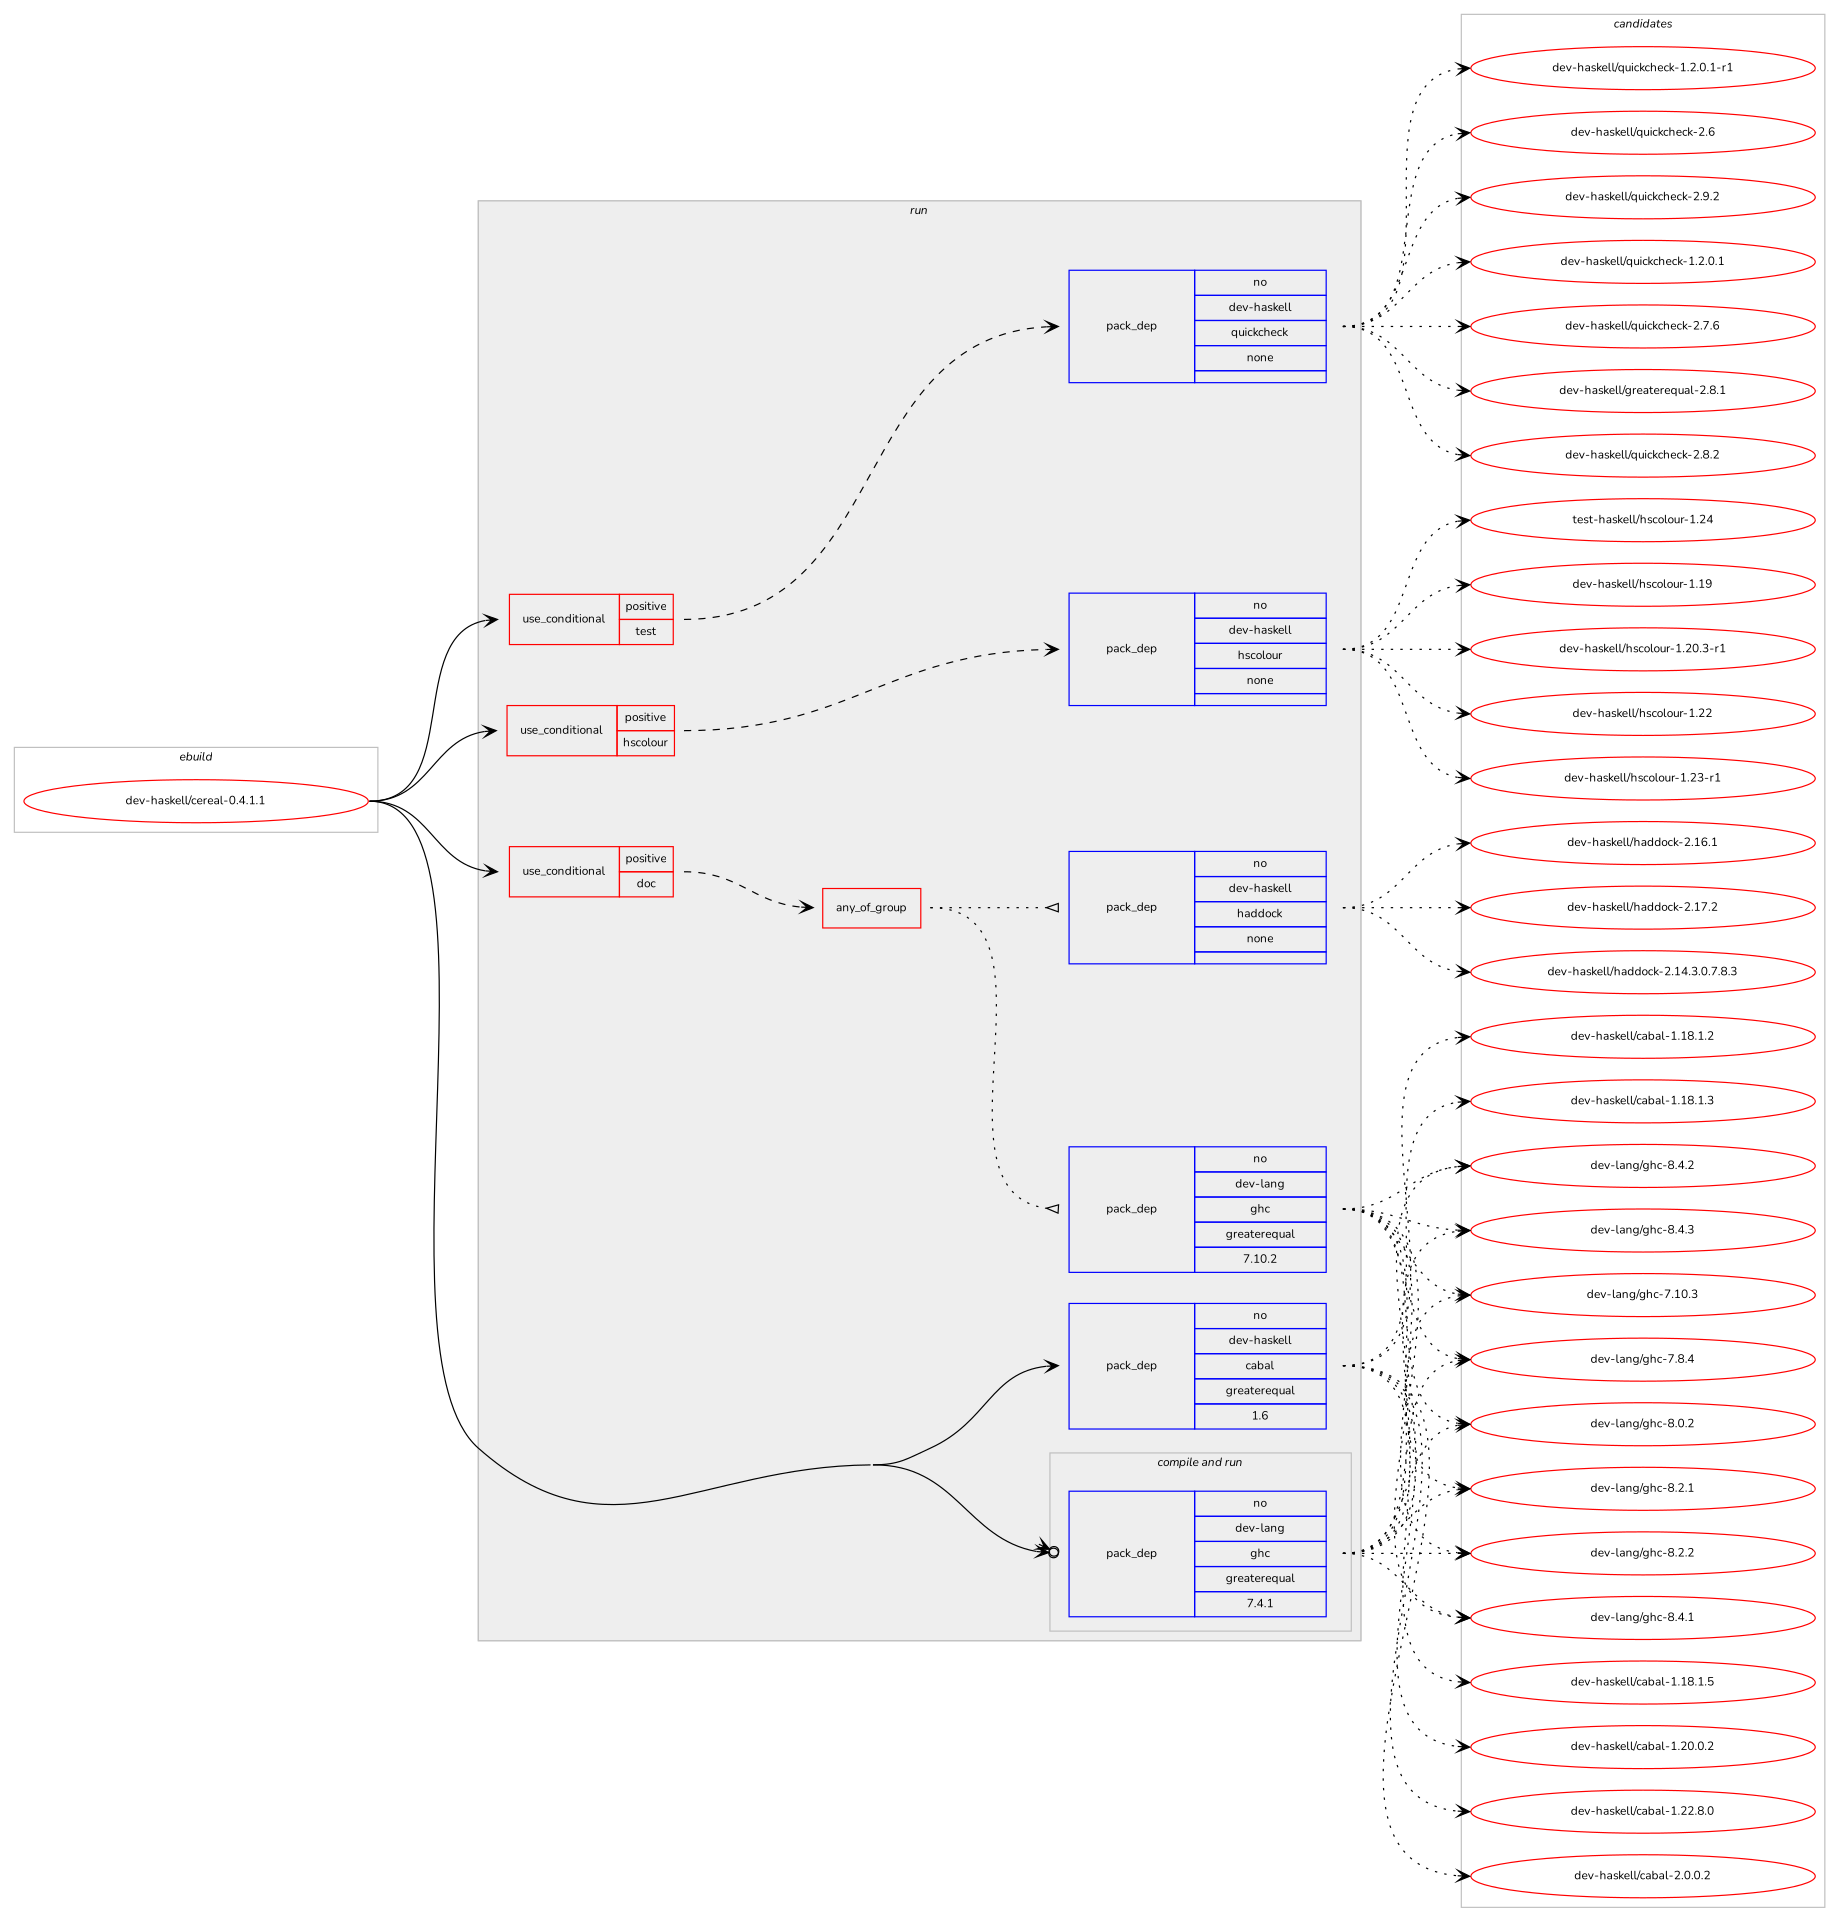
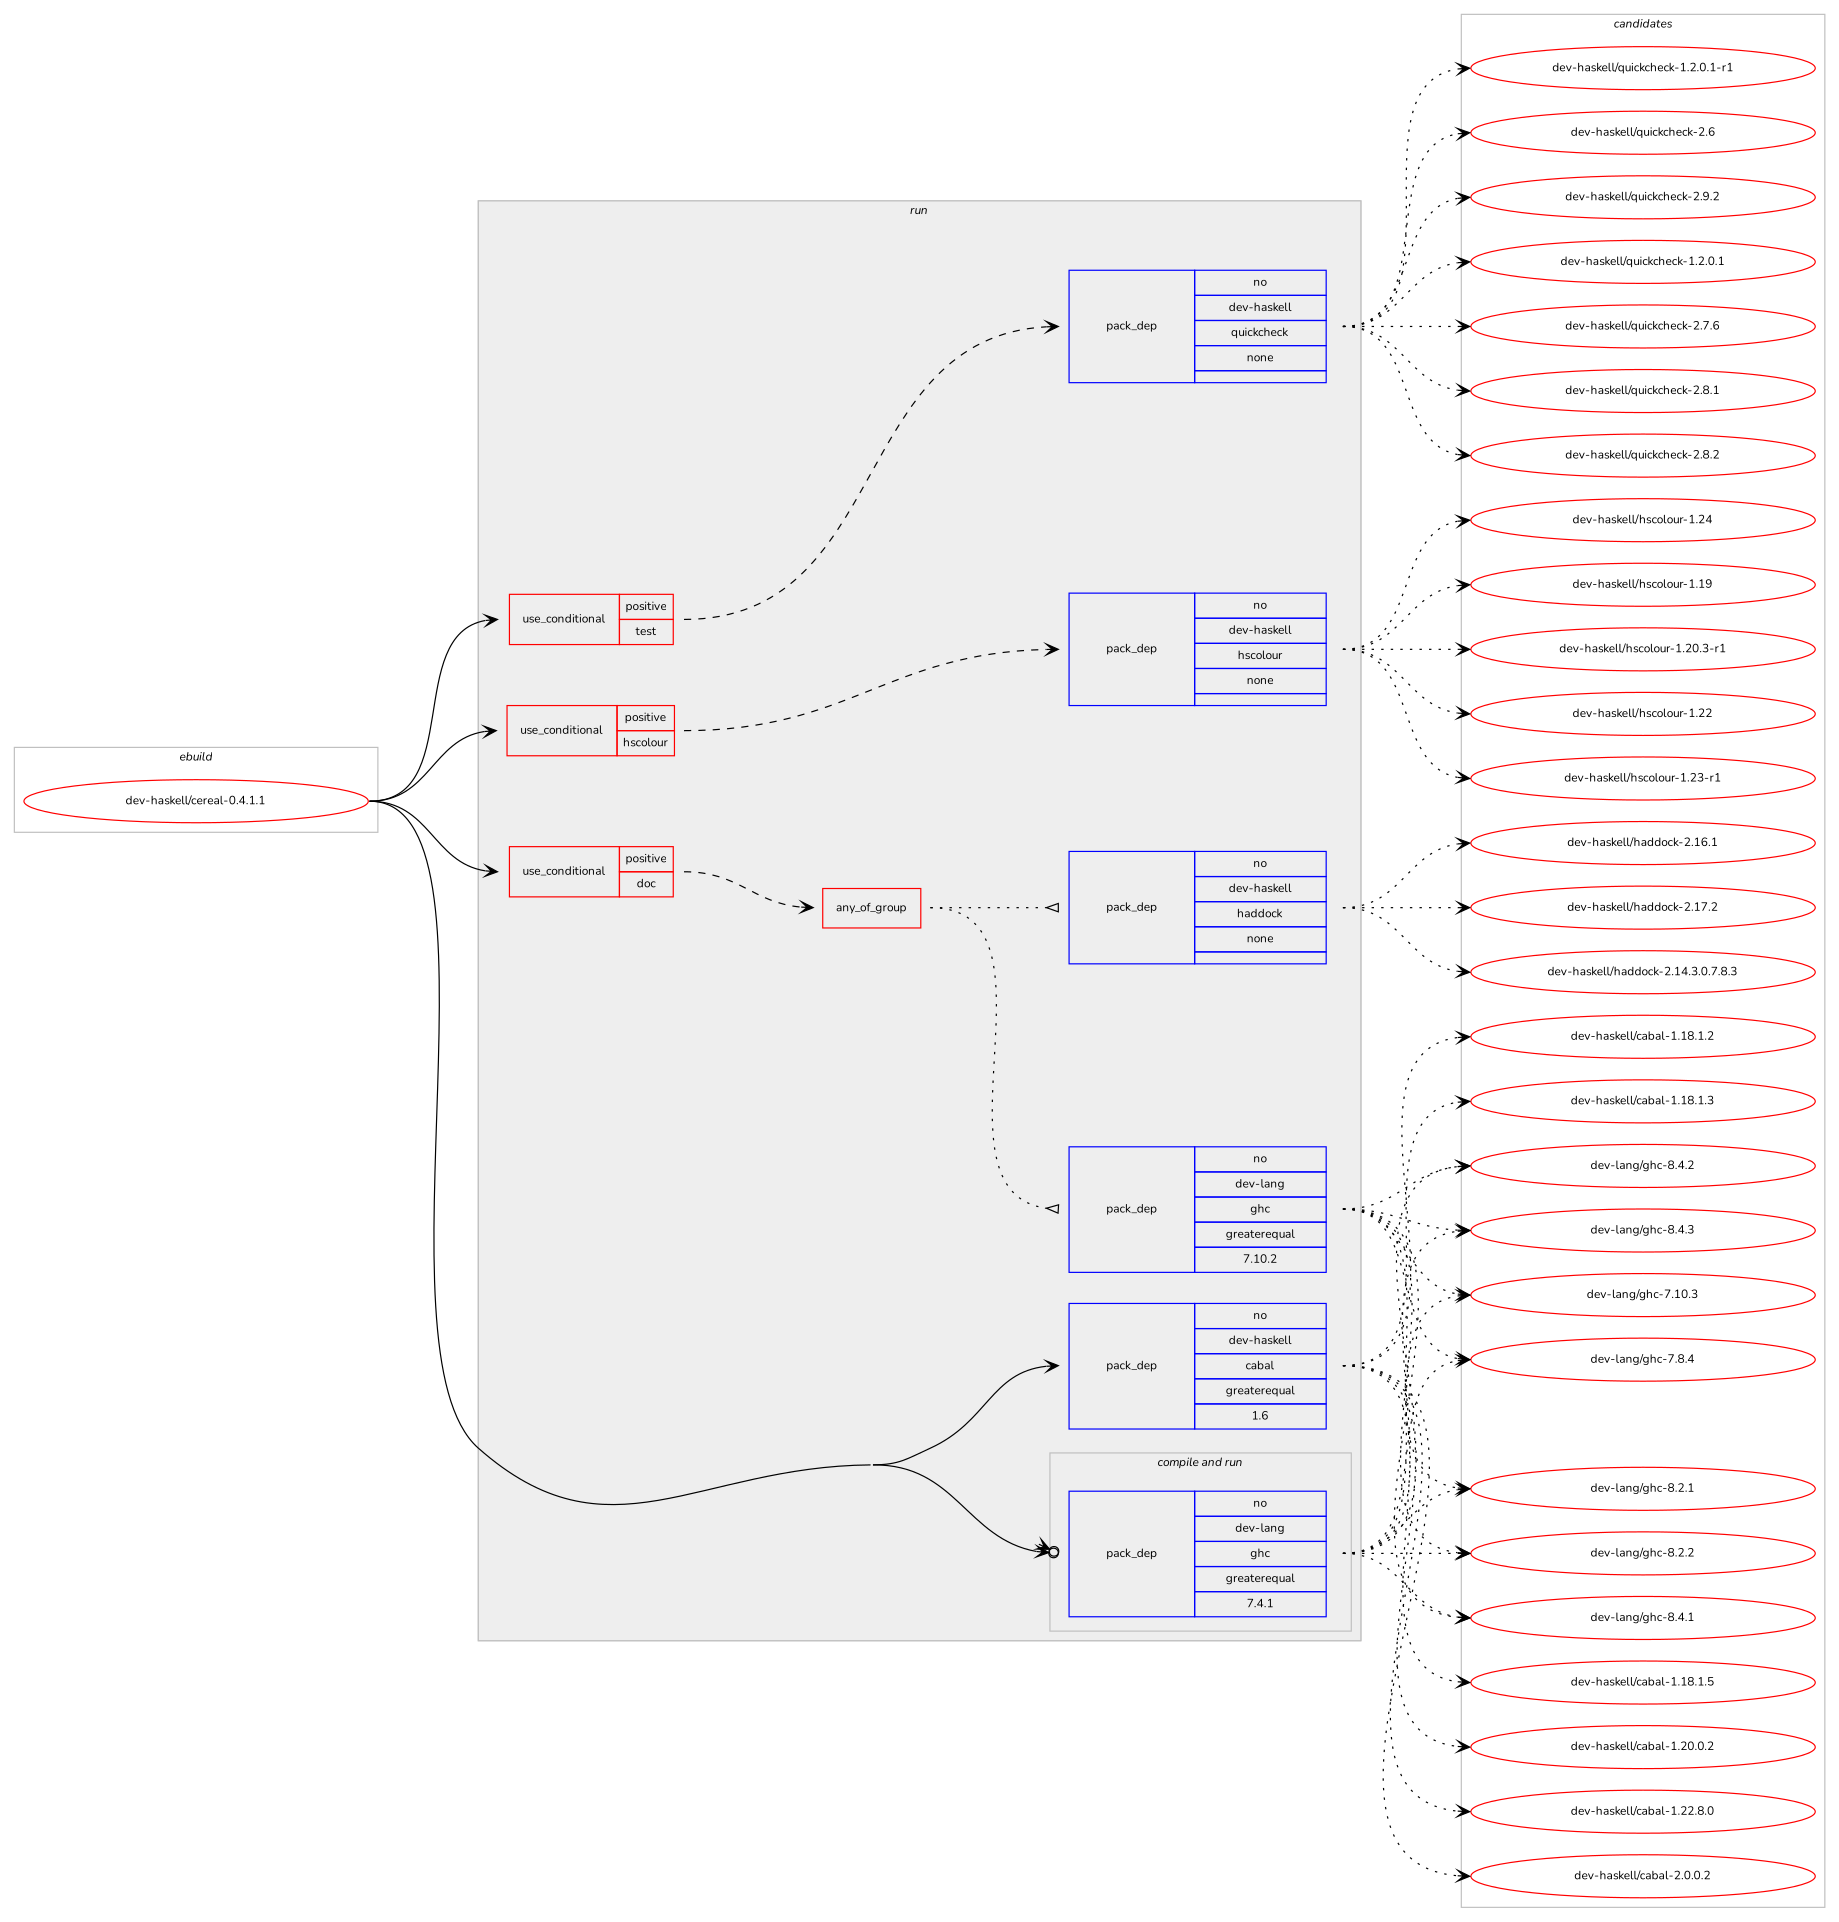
node "dev-haskell/greaterequal-2.8.1": label "dev-haskell/greaterequal-2.8.1" -> "dev-haskell/quickcheck-2.8.1"
node "test-haskell/hscolour-1.24": label "test-haskell/hscolour-1.24" -> "dev-haskell/hscolour-1.24"
node "dev-lang/ghc-8.0.2": removed
